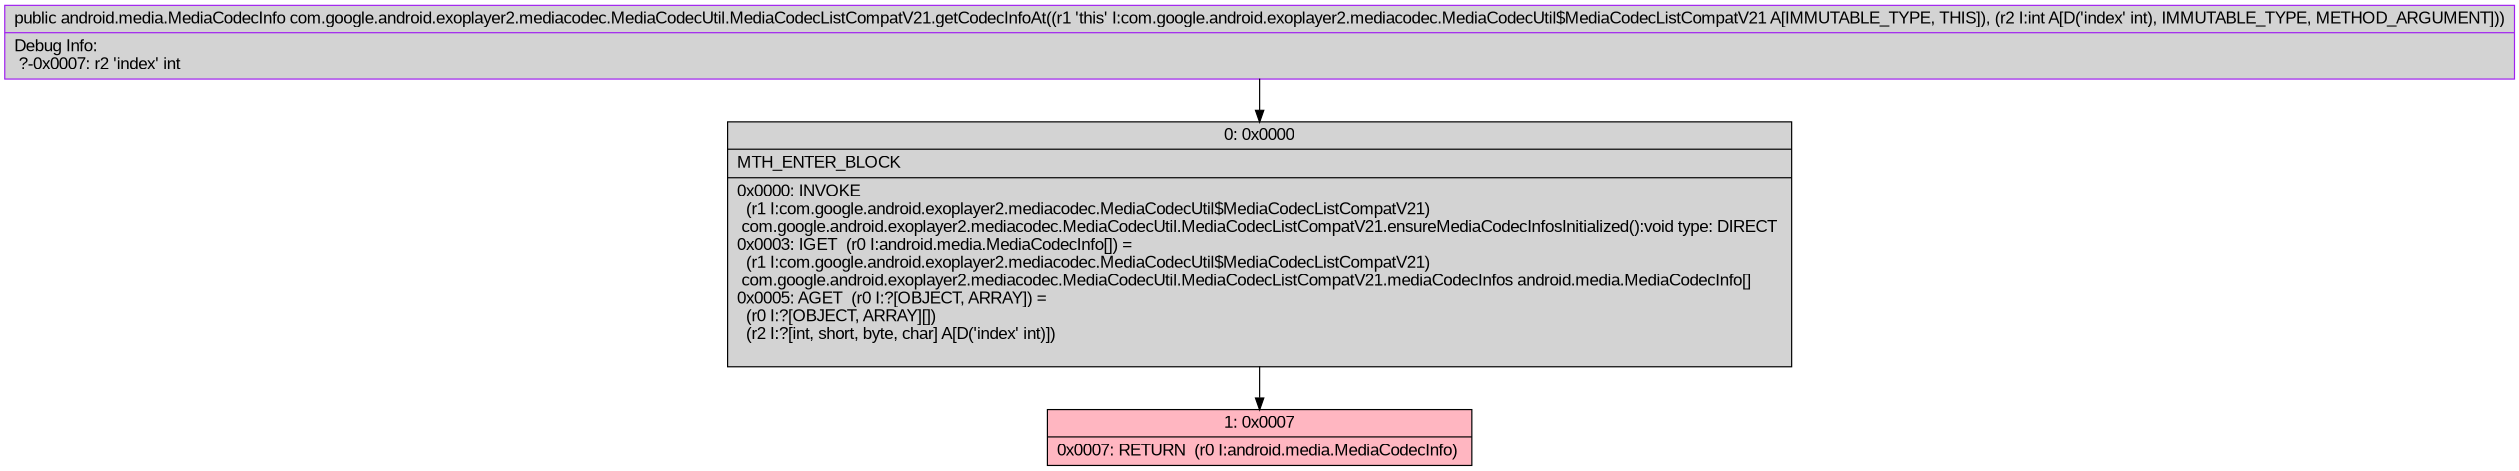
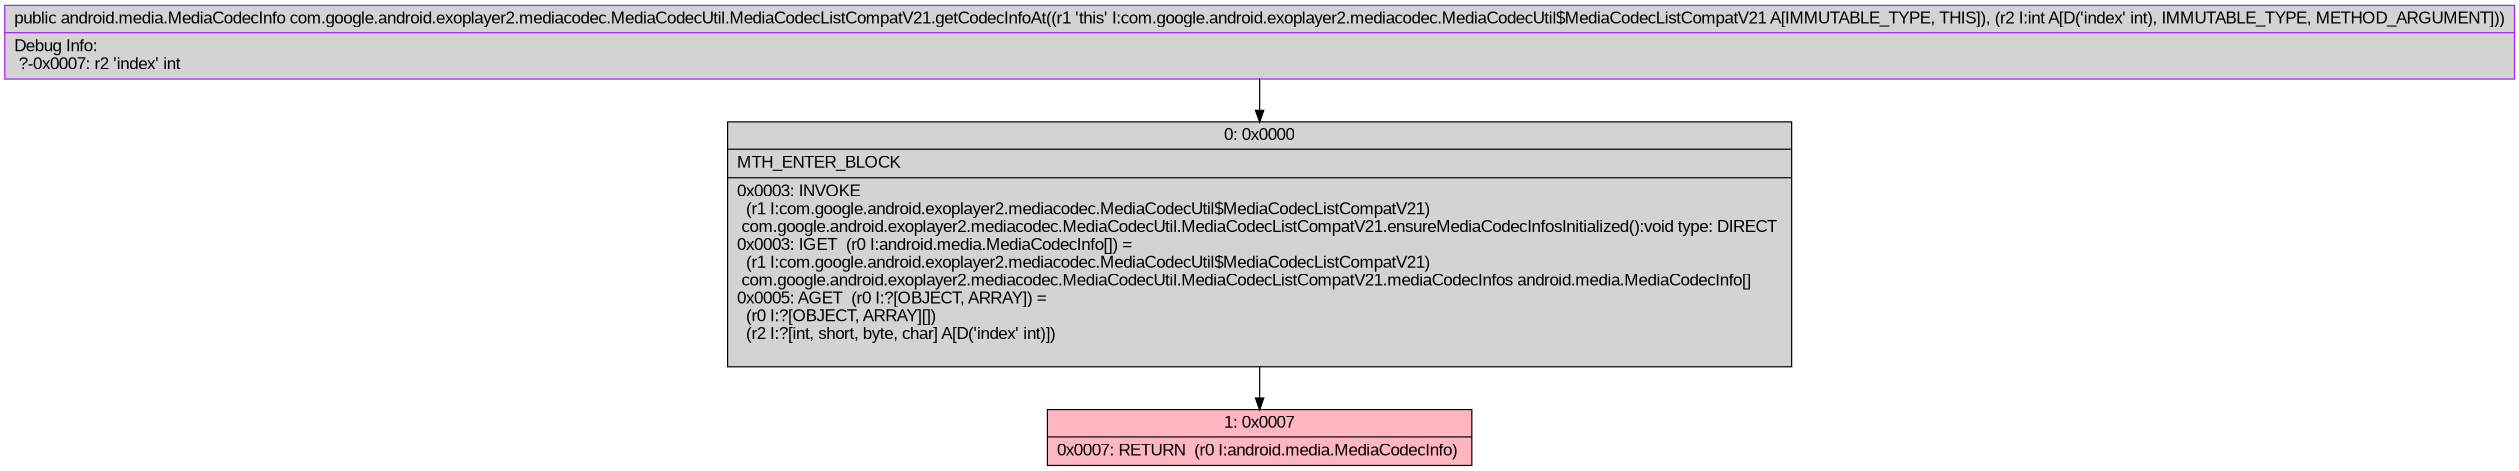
node "0: 0x0000": text "0x0000: INVOKE" -> "0x0003: INVOKE"
